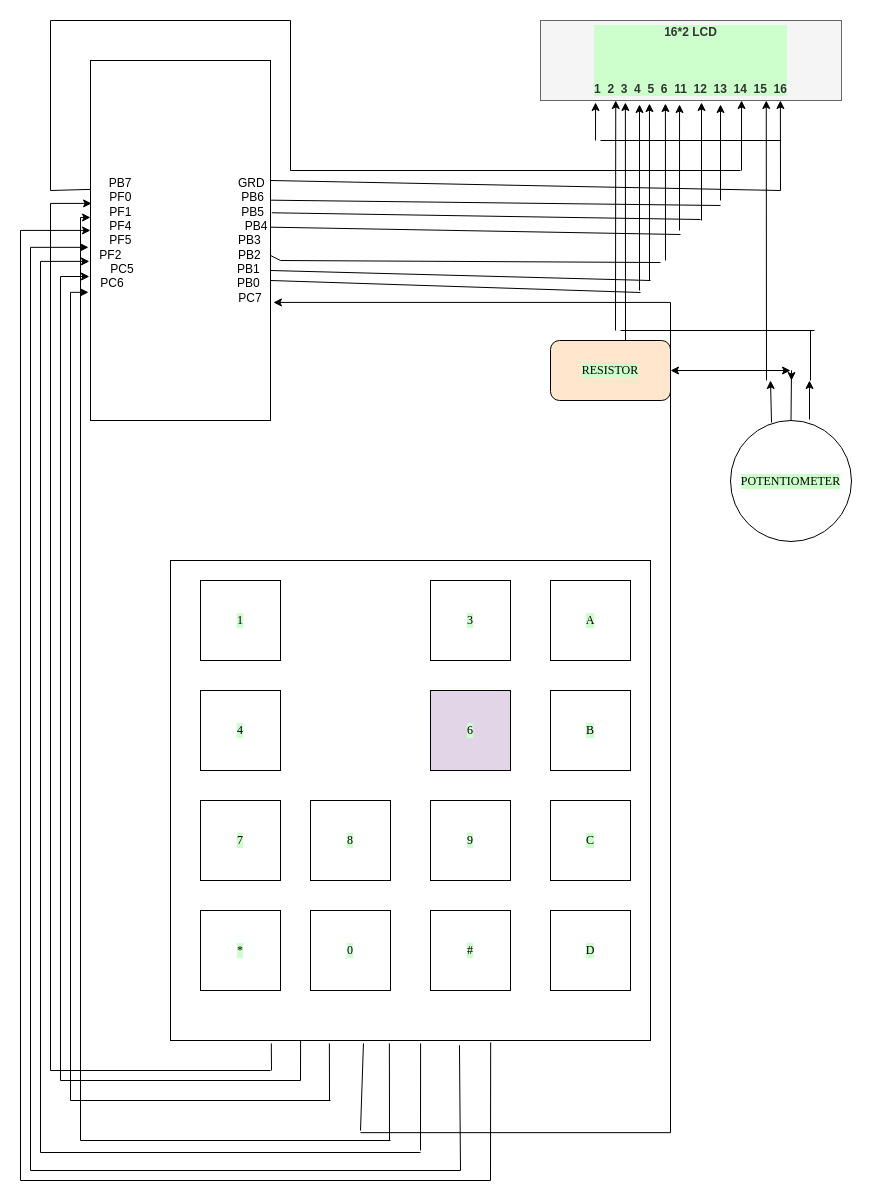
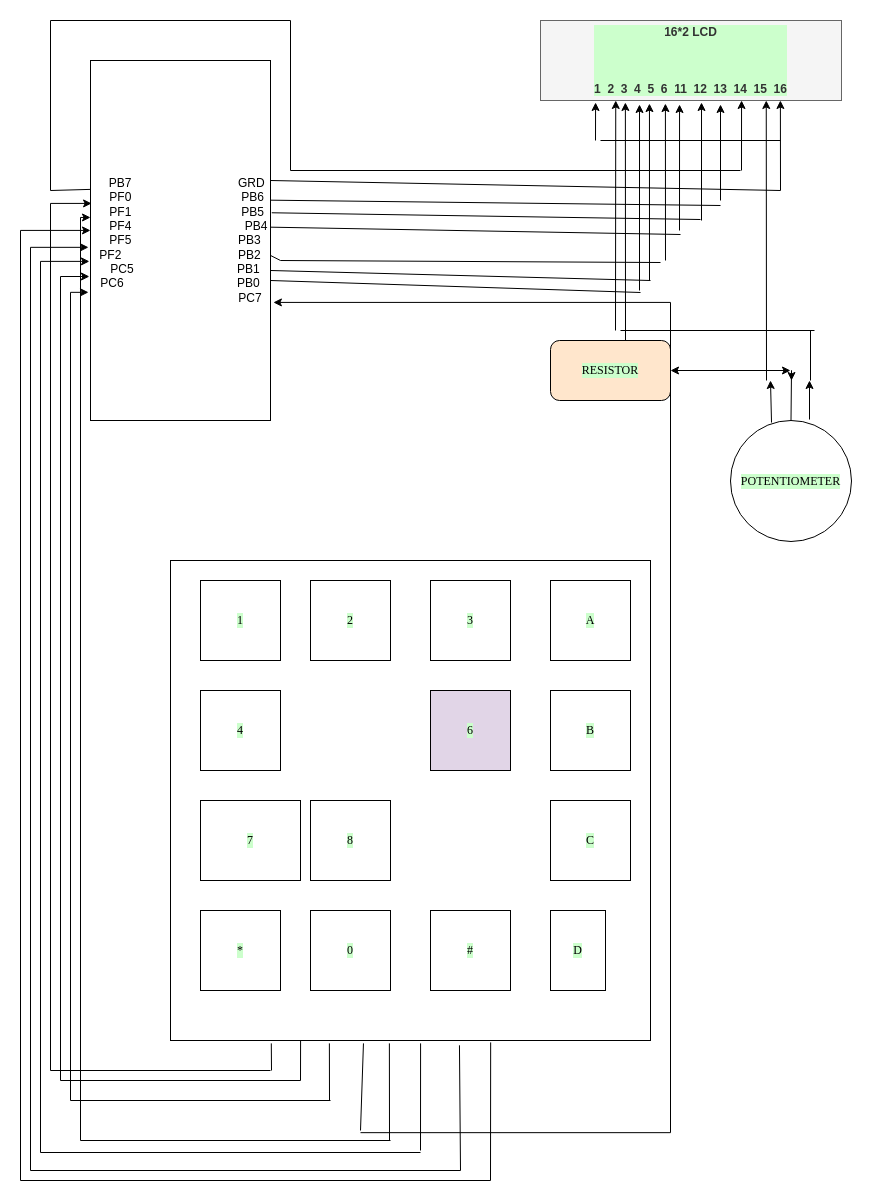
node "2": added
node "7": size 80x80 -> 100x80
node "9": removed
node "D": size 80x80 -> 55x80
